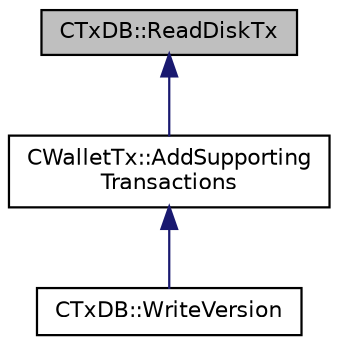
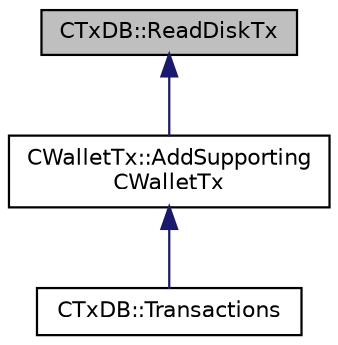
node "CWalletTx::AddSupporting Transactions": label "CWalletTx::AddSupporting Transactions" -> "CWalletTx::AddSupporting CWalletTx"
node "CTxDB::WriteVersion": label "CTxDB::WriteVersion" -> "CTxDB::Transactions"
